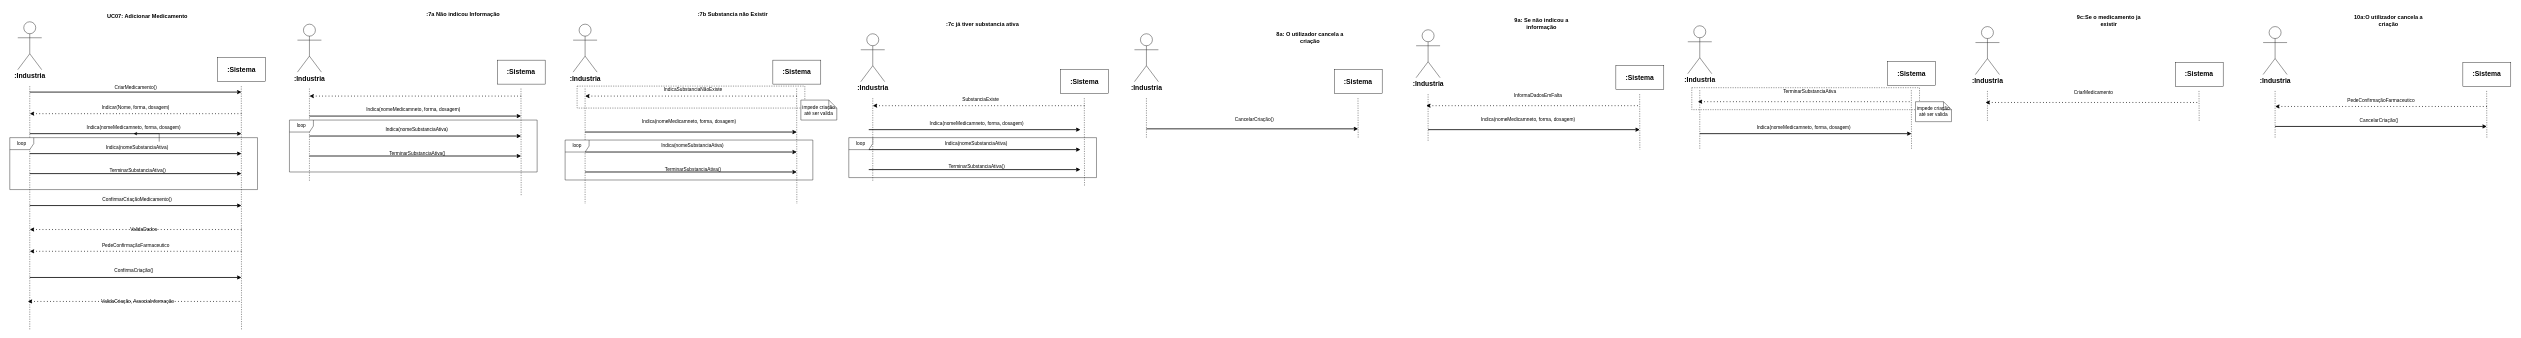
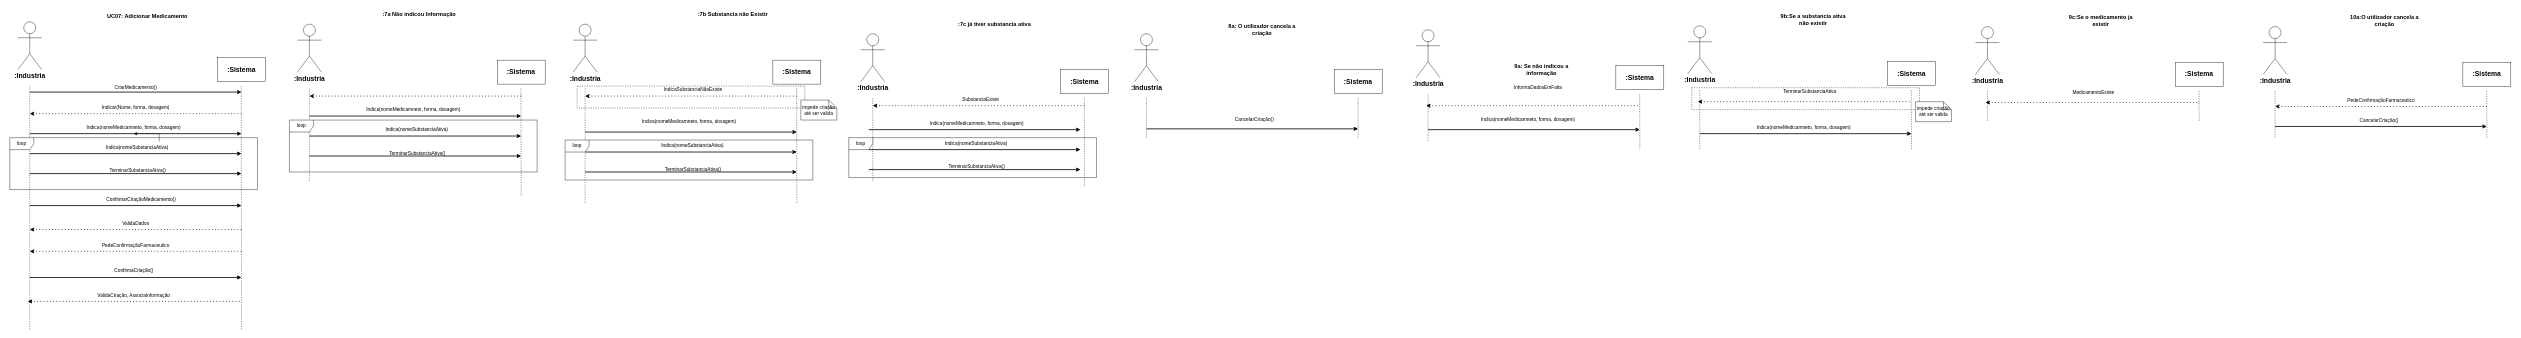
node ":7a Não indicou Informação": moved (462, 14) -> (418, 14)
node "9b:Se a substancia ativa não existir": added
node "9c:Se o medicamento ja existir": moved (2110, 21) -> (2102, 21)
node "10a:O utilizador cancela a criação": moved (2390, 21) -> (2386, 21)
node ":7c já tiver substancia ativa": moved (982, 24) -> (994, 24)
node "9a: Se não indicou a informação": moved (1542, 24) -> (1542, 70)
node "8a: O utilizador cancela a criação": moved (1310, 38) -> (1262, 30)
node "CriarMedicamento": label "CriarMedicamento" -> "MedicamentoExiste"
node "InformaDadosEmFalta": moved (1538, 96) -> (1538, 88)
node "ConfirmarCriaçãoMedicamento()": moved (134, 202) -> (138, 202)
node "ValidaDados": moved (142, 230) -> (134, 224)
node "ValidaCriação, AssociaInformação": moved (136, 302) -> (132, 296)
